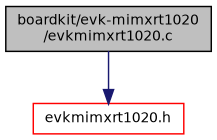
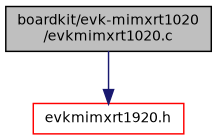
node "evkmimxrt1020.h": label "evkmimxrt1020.h" -> "evkmimxrt1920.h"
